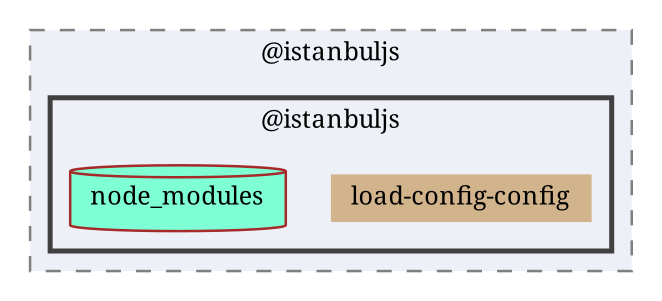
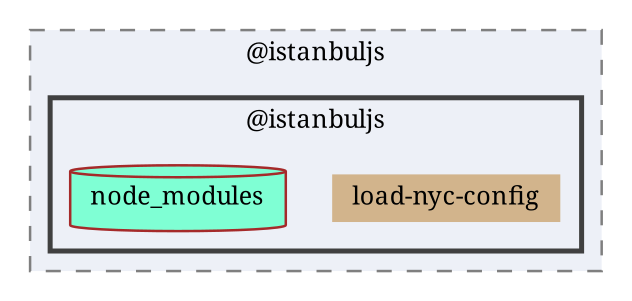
node "load-config-config": label "load-config-config" -> "load-nyc-config"
